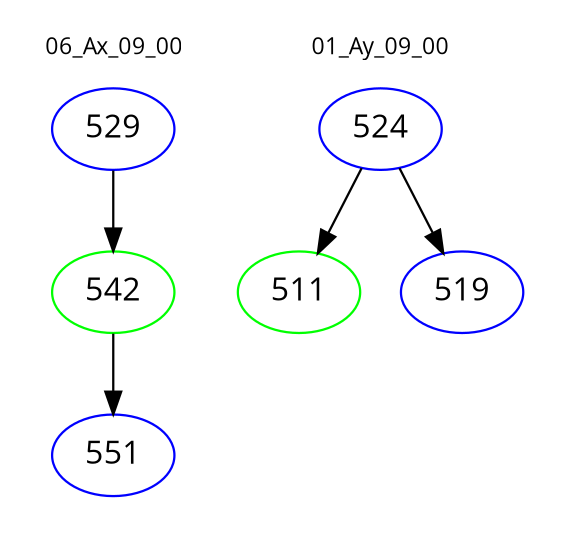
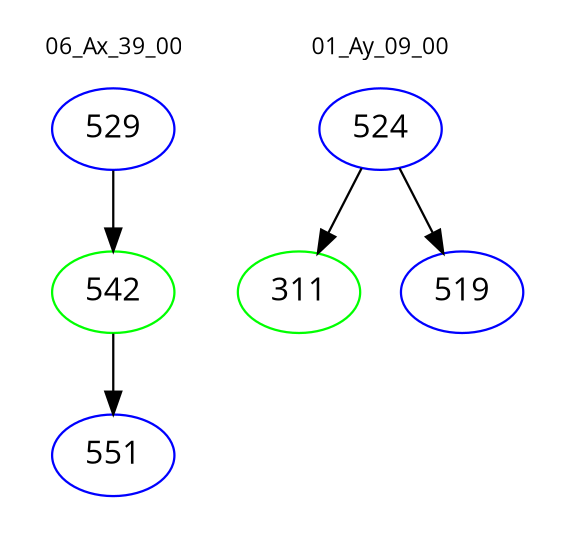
cluster "06_Ax_09_00": label "06_Ax_09_00" -> "06_Ax_39_00"
node "511": label "511" -> "311"
